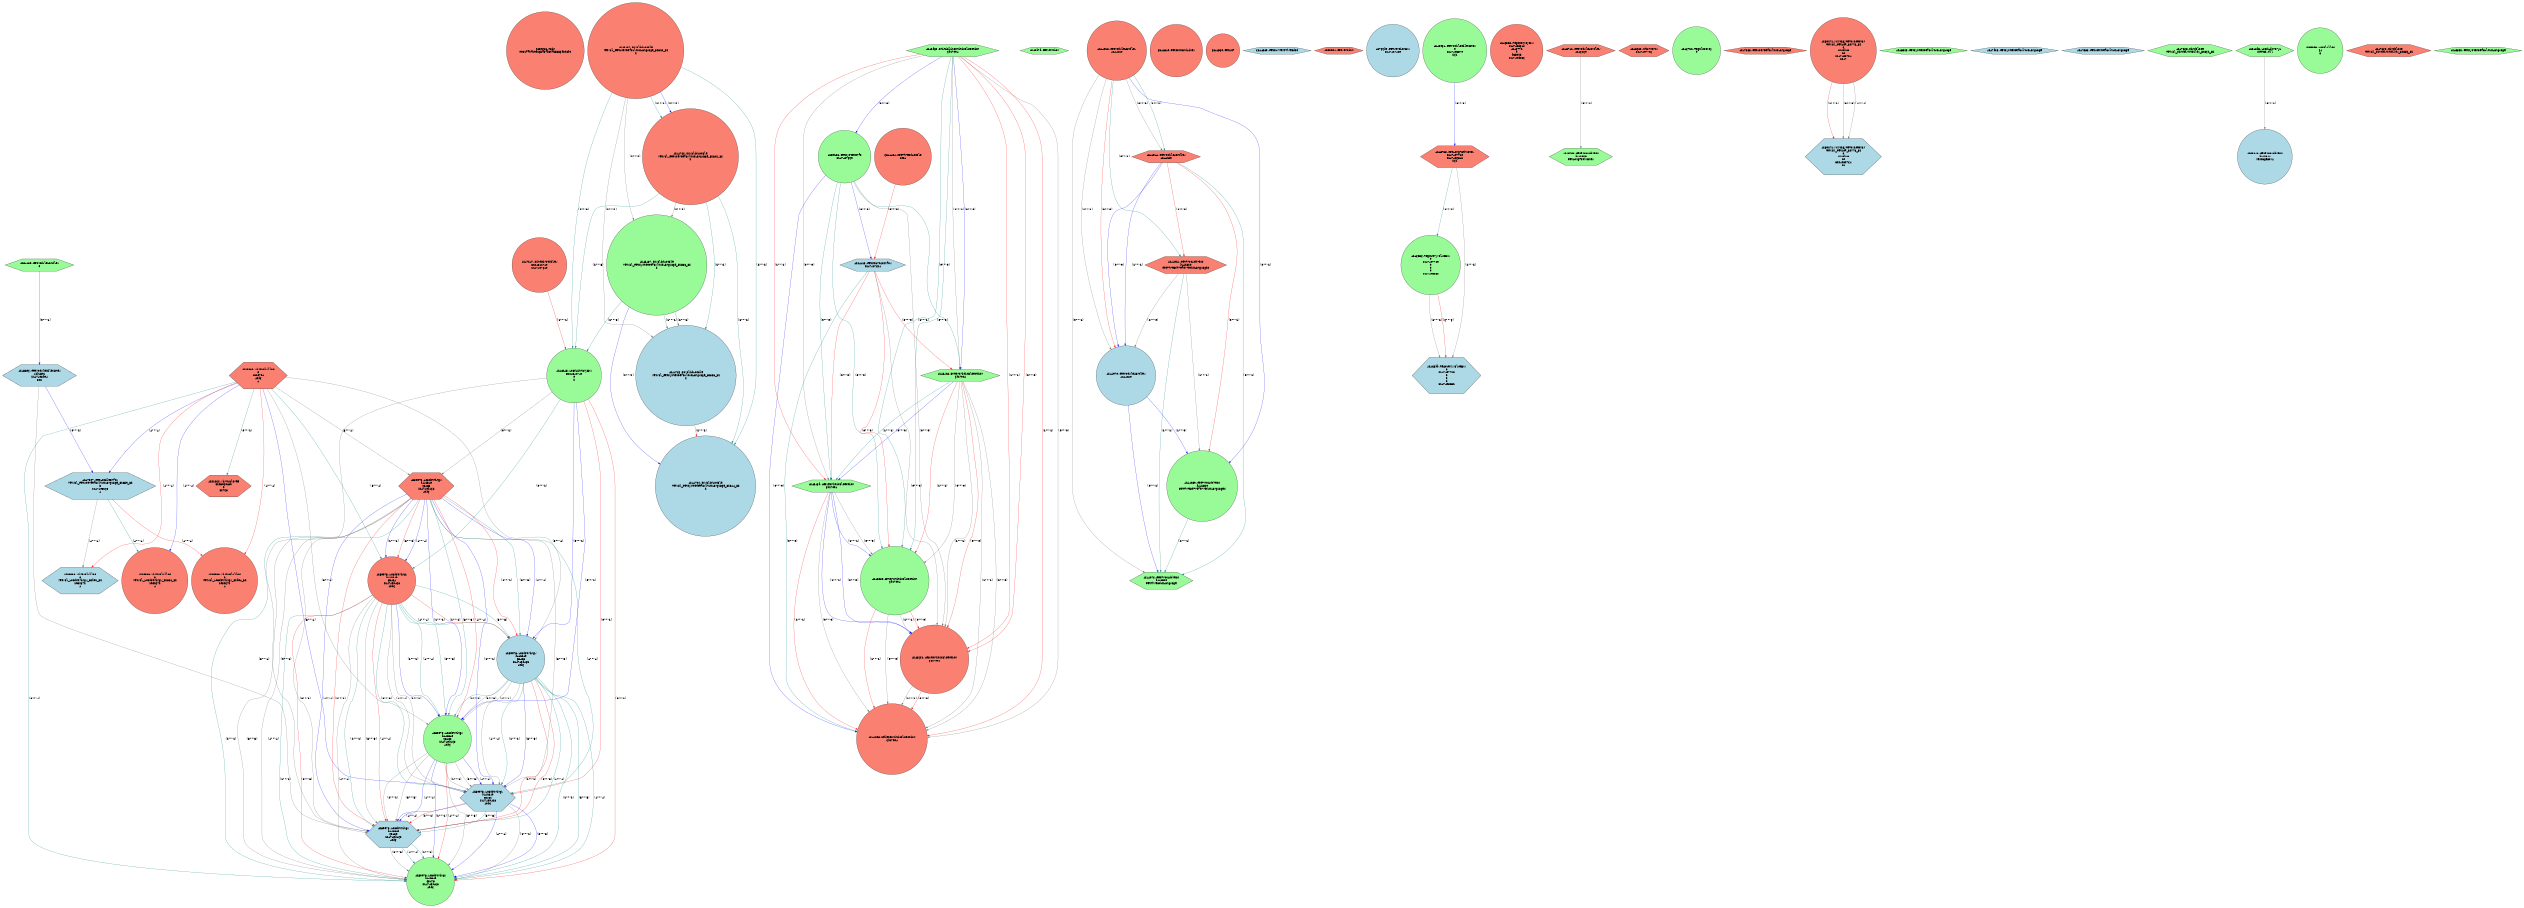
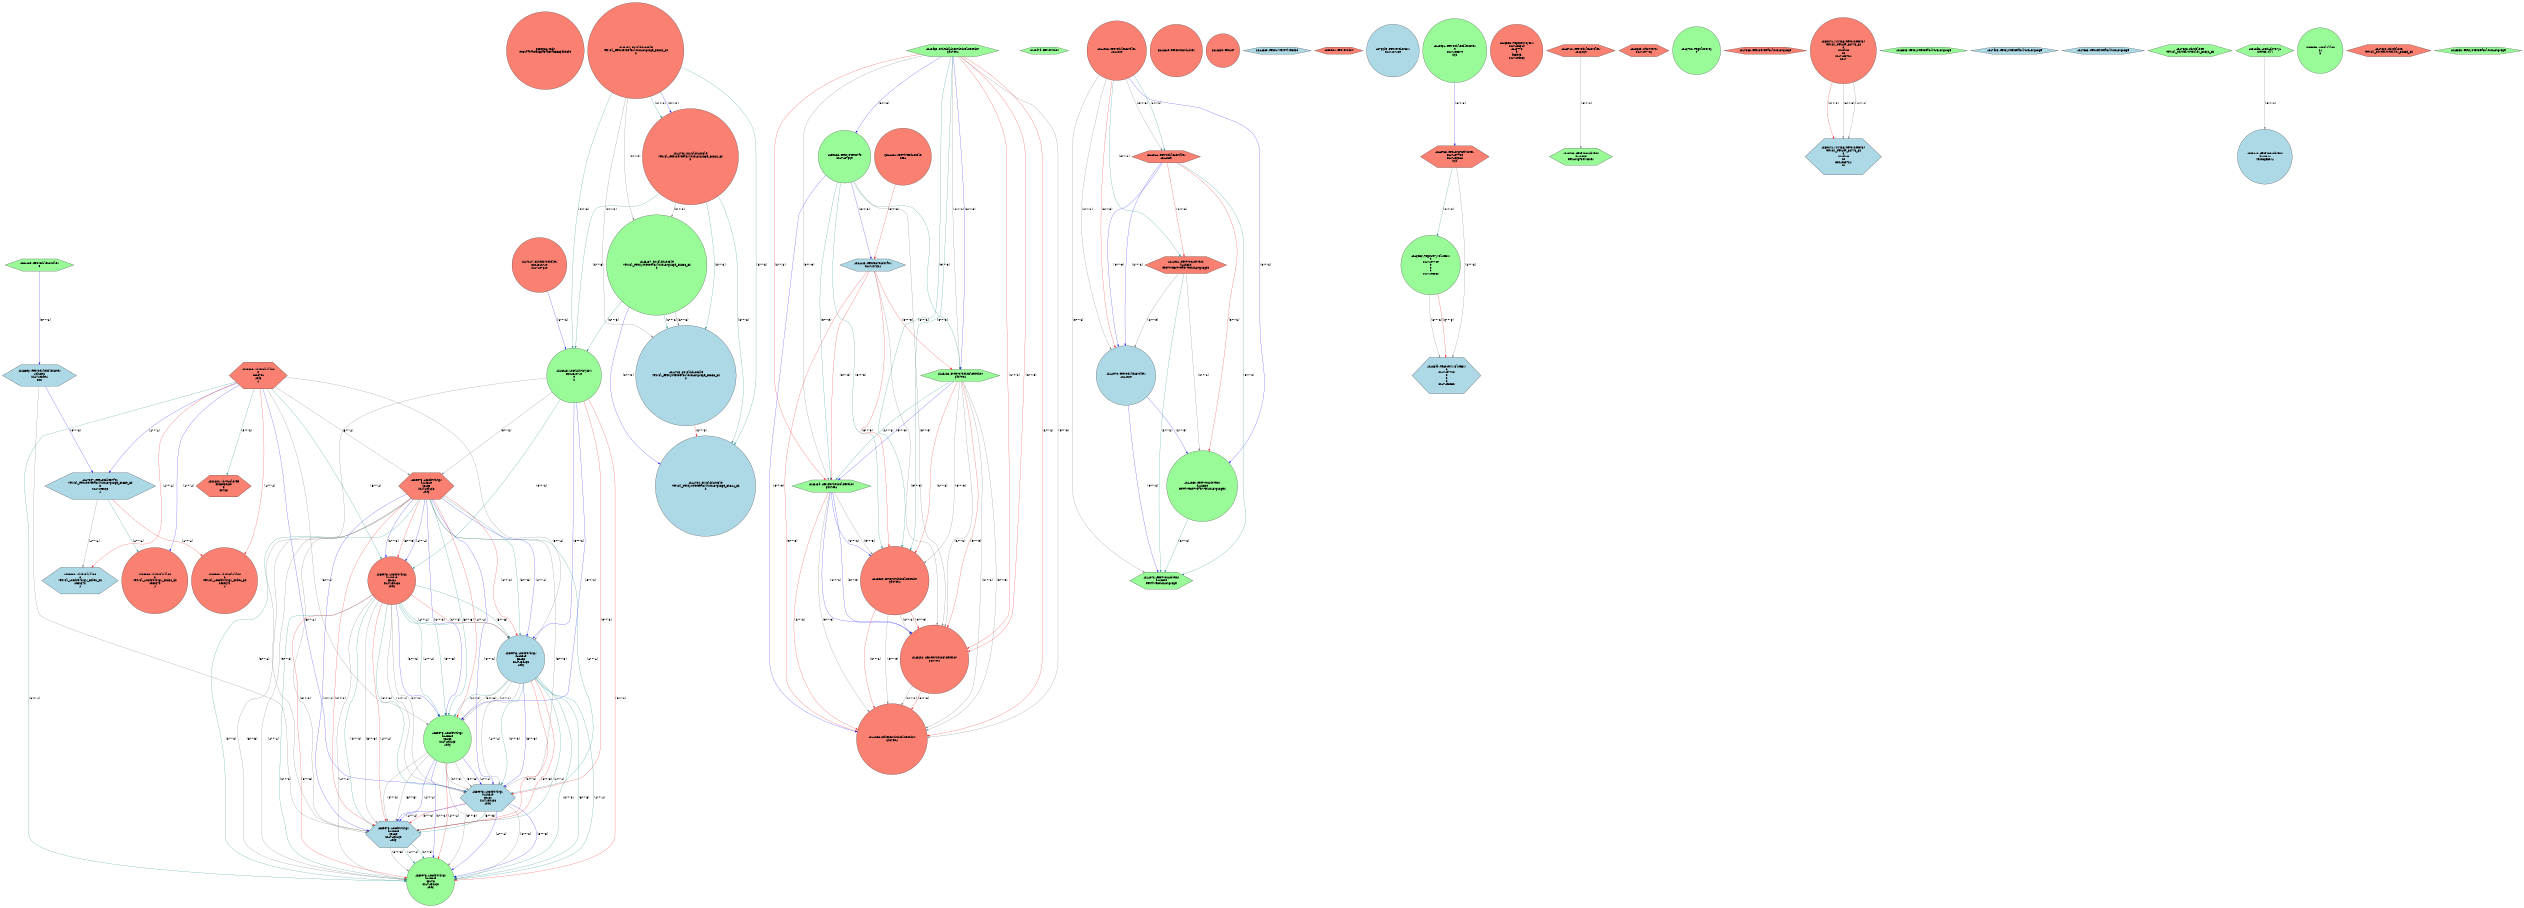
edge "4247247.FindFirstFileW 3224341740 2147407640" -> "4248145.LoadLibraryExW 3224341740 0 2": color red -> blue
edge "4214413.GetStartupInfoW 2147417624" -> "4244205.DeleteCriticalSection 6917004": color teal -> red
node "4245580.EnterCriticalSection 6917004": fillcolor palegreen -> salmon
